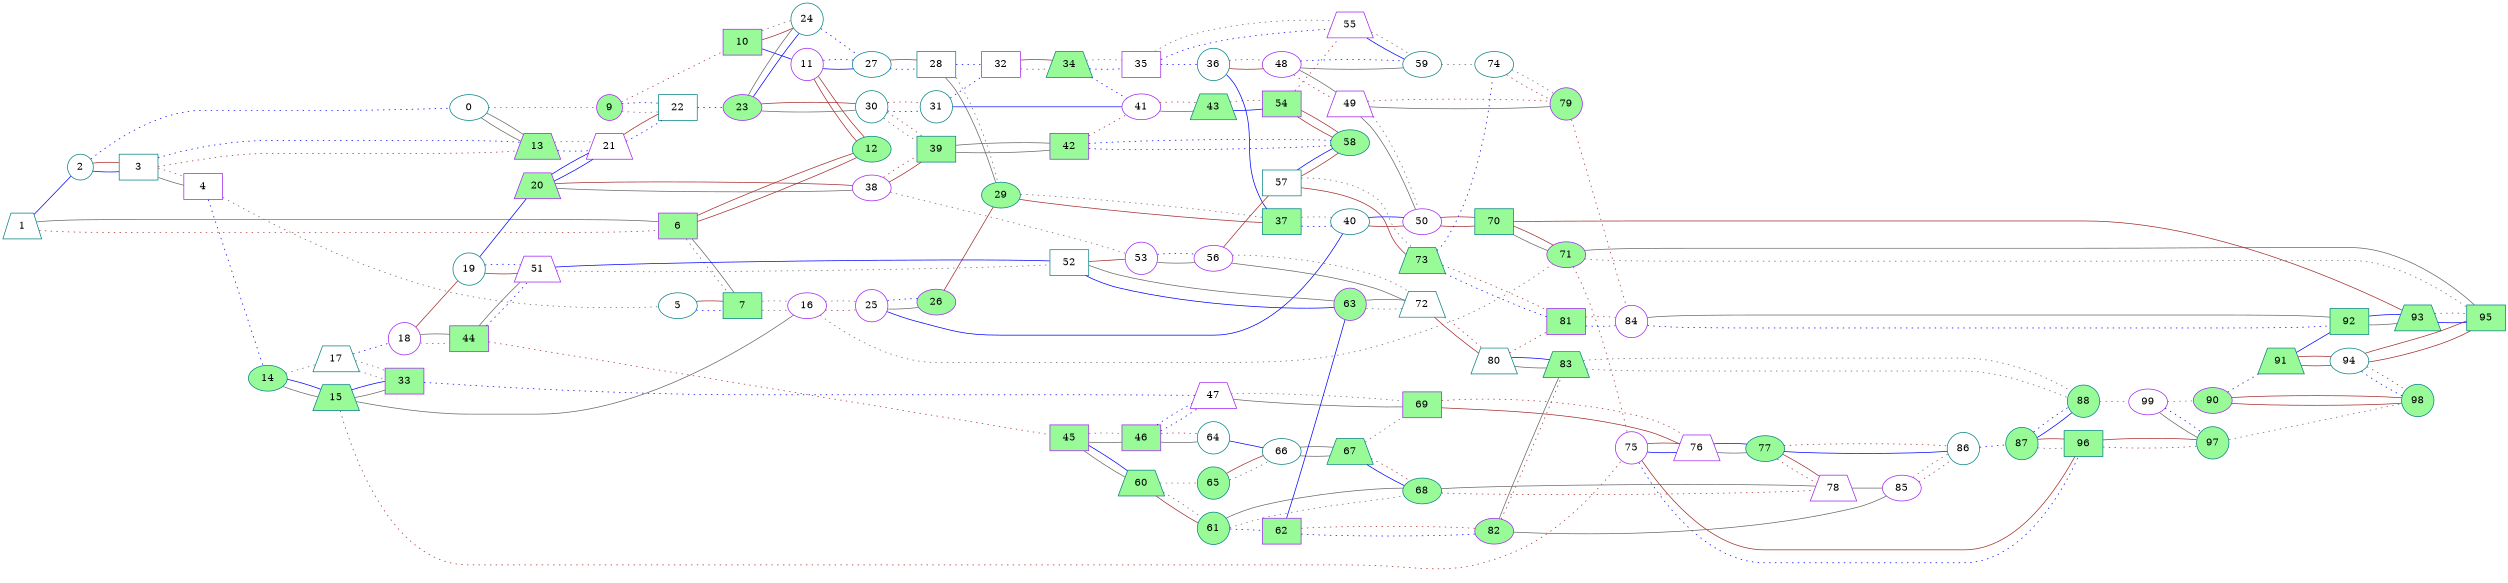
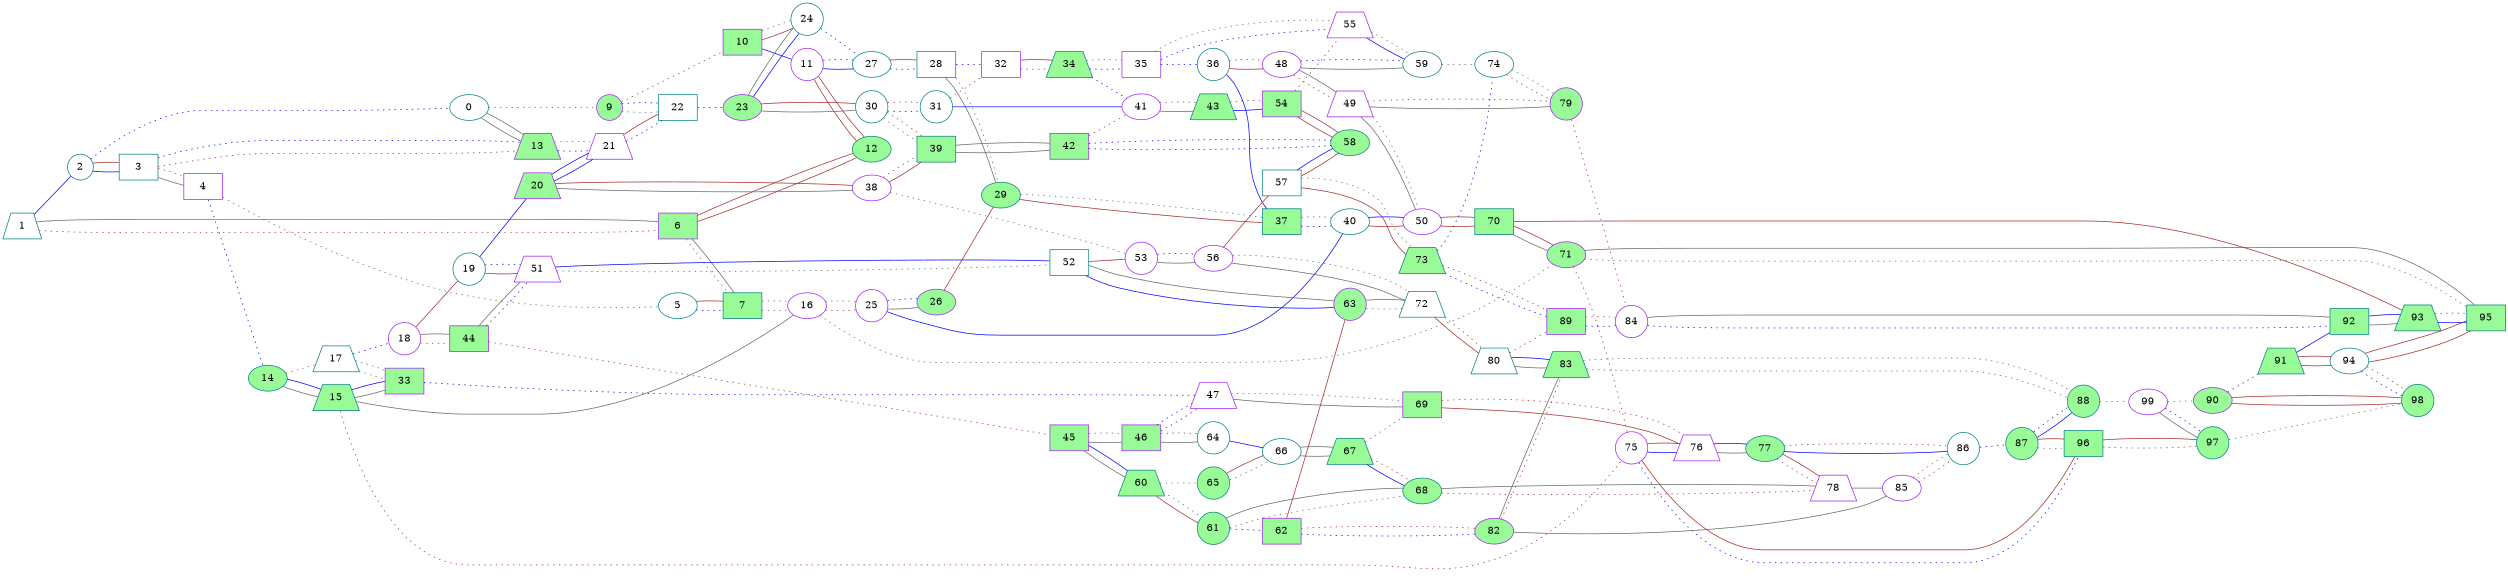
edge "32" -- "31": color blue -> brown
node "81": label "81" -> "89"
edge "63" -- "62": color blue -> brown
